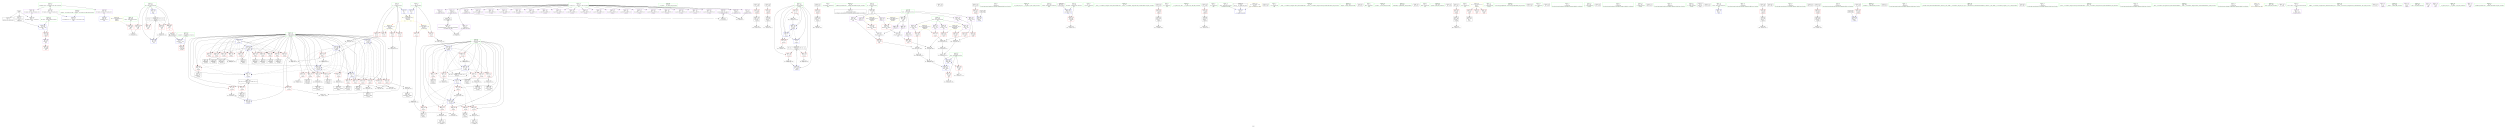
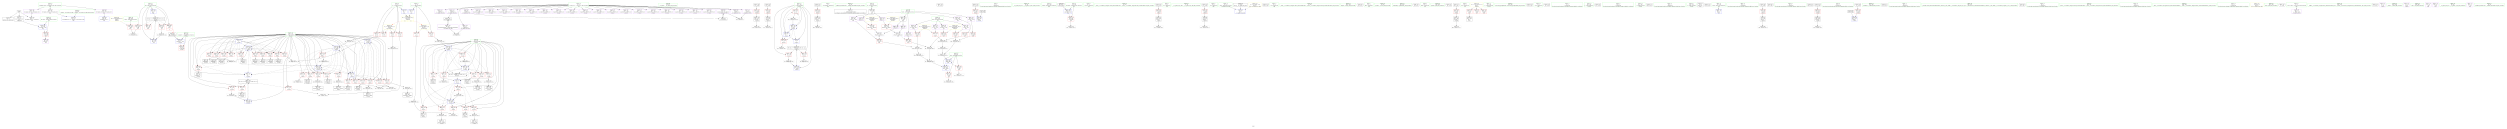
node "NodeID: 227": removed
